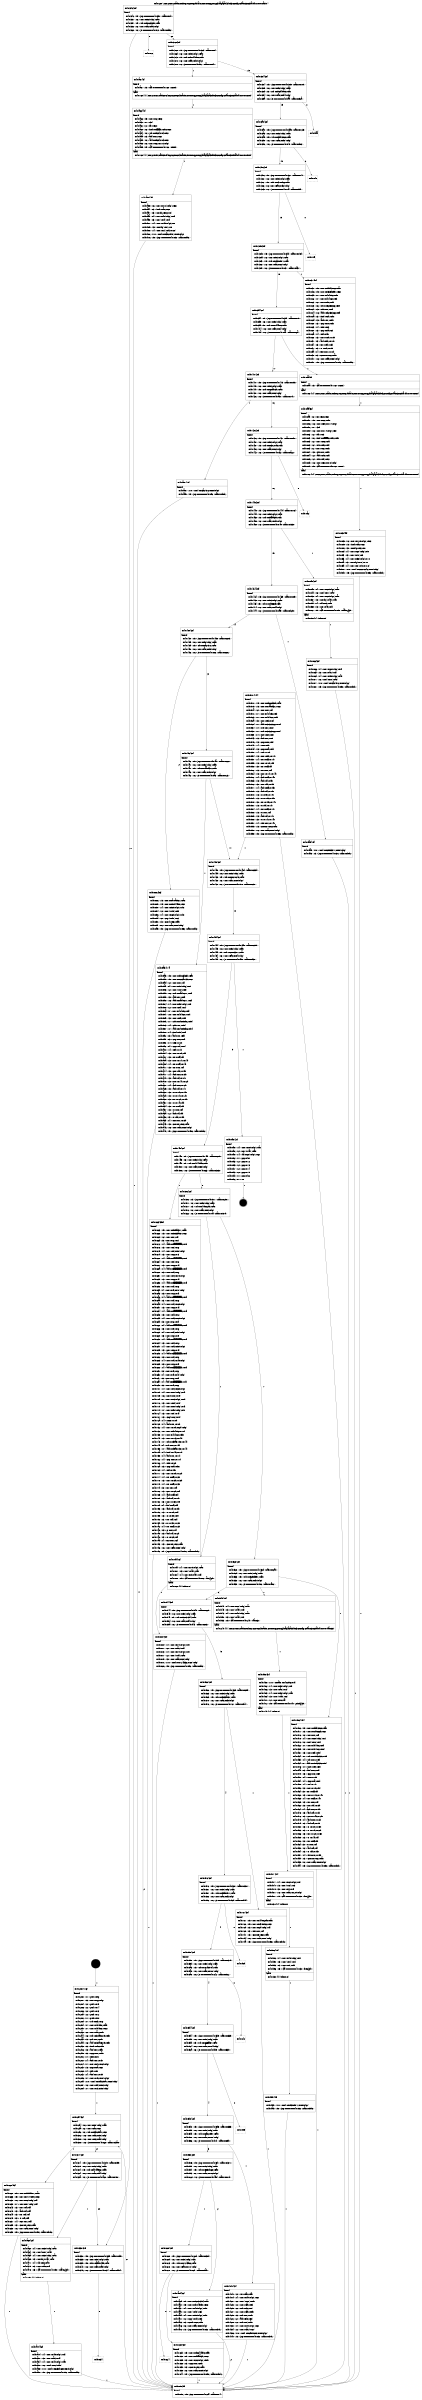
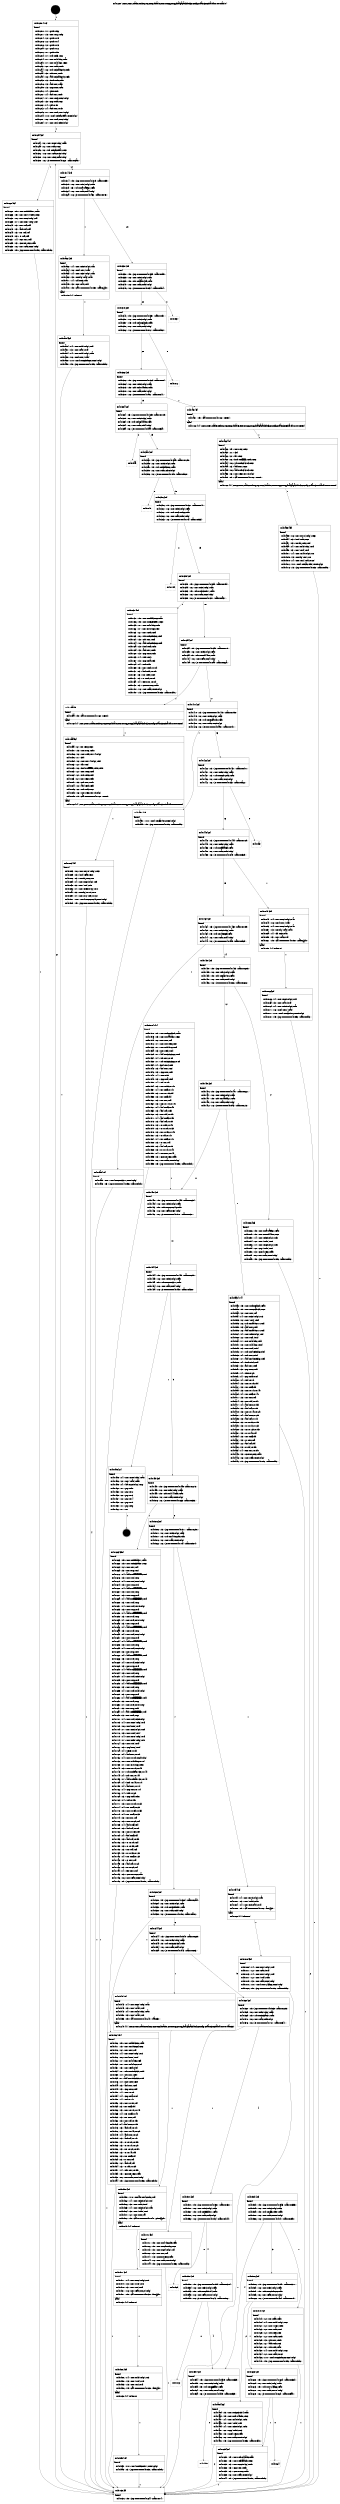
edge "0x40134c [28]" -> "0x401330 [28]": reversed
edge "0x401528 [28]" -> "0x401b45 [19]": now "0x401544 [28]" -> "0x401b45 [19]"
edge "0x4015b4 [28]" -> "0x4015d0 [28]": reversed
